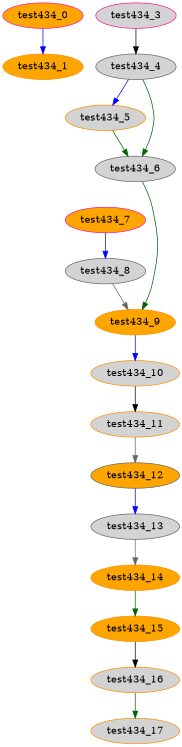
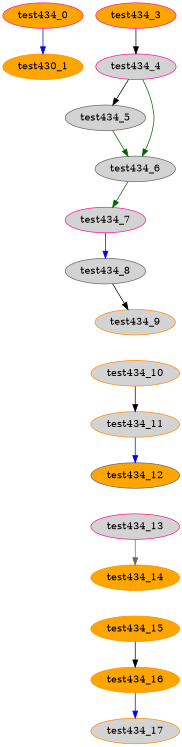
node "test434_3": fillcolor lightgrey -> orange
node "test434_1": label "test434_1" -> "test430_1"
node "test434_4": color gray40 -> deeppink
edge "test434_4" -> "test434_5": color blue -> black
node "test434_5": color darkorange -> gray40
node "test434_7": fillcolor orange -> lightgrey
edge "test434_6" -> "test434_9": now "test434_6" -> "test434_7"
edge "test434_8" -> "test434_9": color gray40 -> black
node "test434_9": fillcolor orange -> lightgrey
edge "test434_9" -> "test434_10": removed
edge "test434_11" -> "test434_12": color gray40 -> blue
edge "test434_12" -> "test434_13": removed
node "test434_13": color gray40 -> deeppink
edge "test434_14" -> "test434_15": removed
node "test434_16": fillcolor lightgrey -> orange
edge "test434_16" -> "test434_17": color darkgreen -> blue
